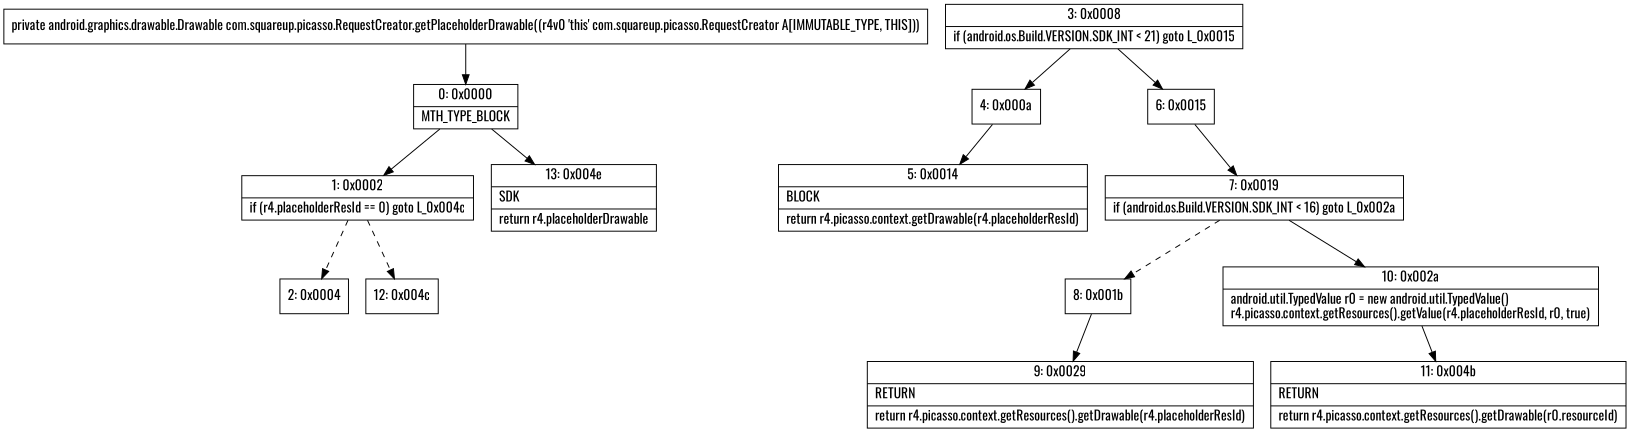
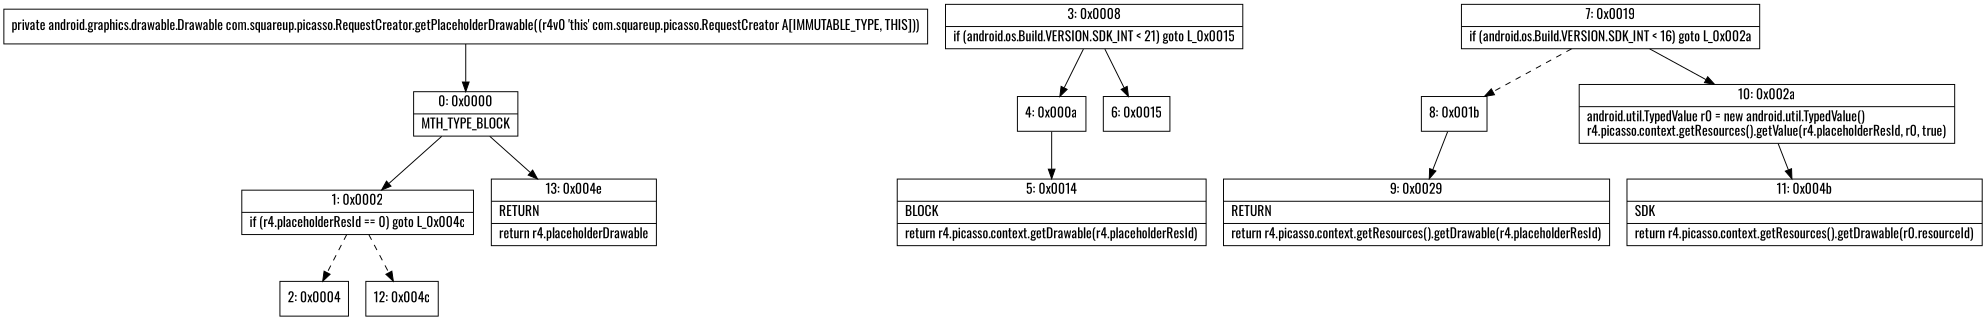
edge "6: 0x0015" -> "7: 0x0019": removed
node "13: 0x004e": text "SDK" -> "RETURN"
node "11: 0x004b": text "RETURN" -> "SDK"
